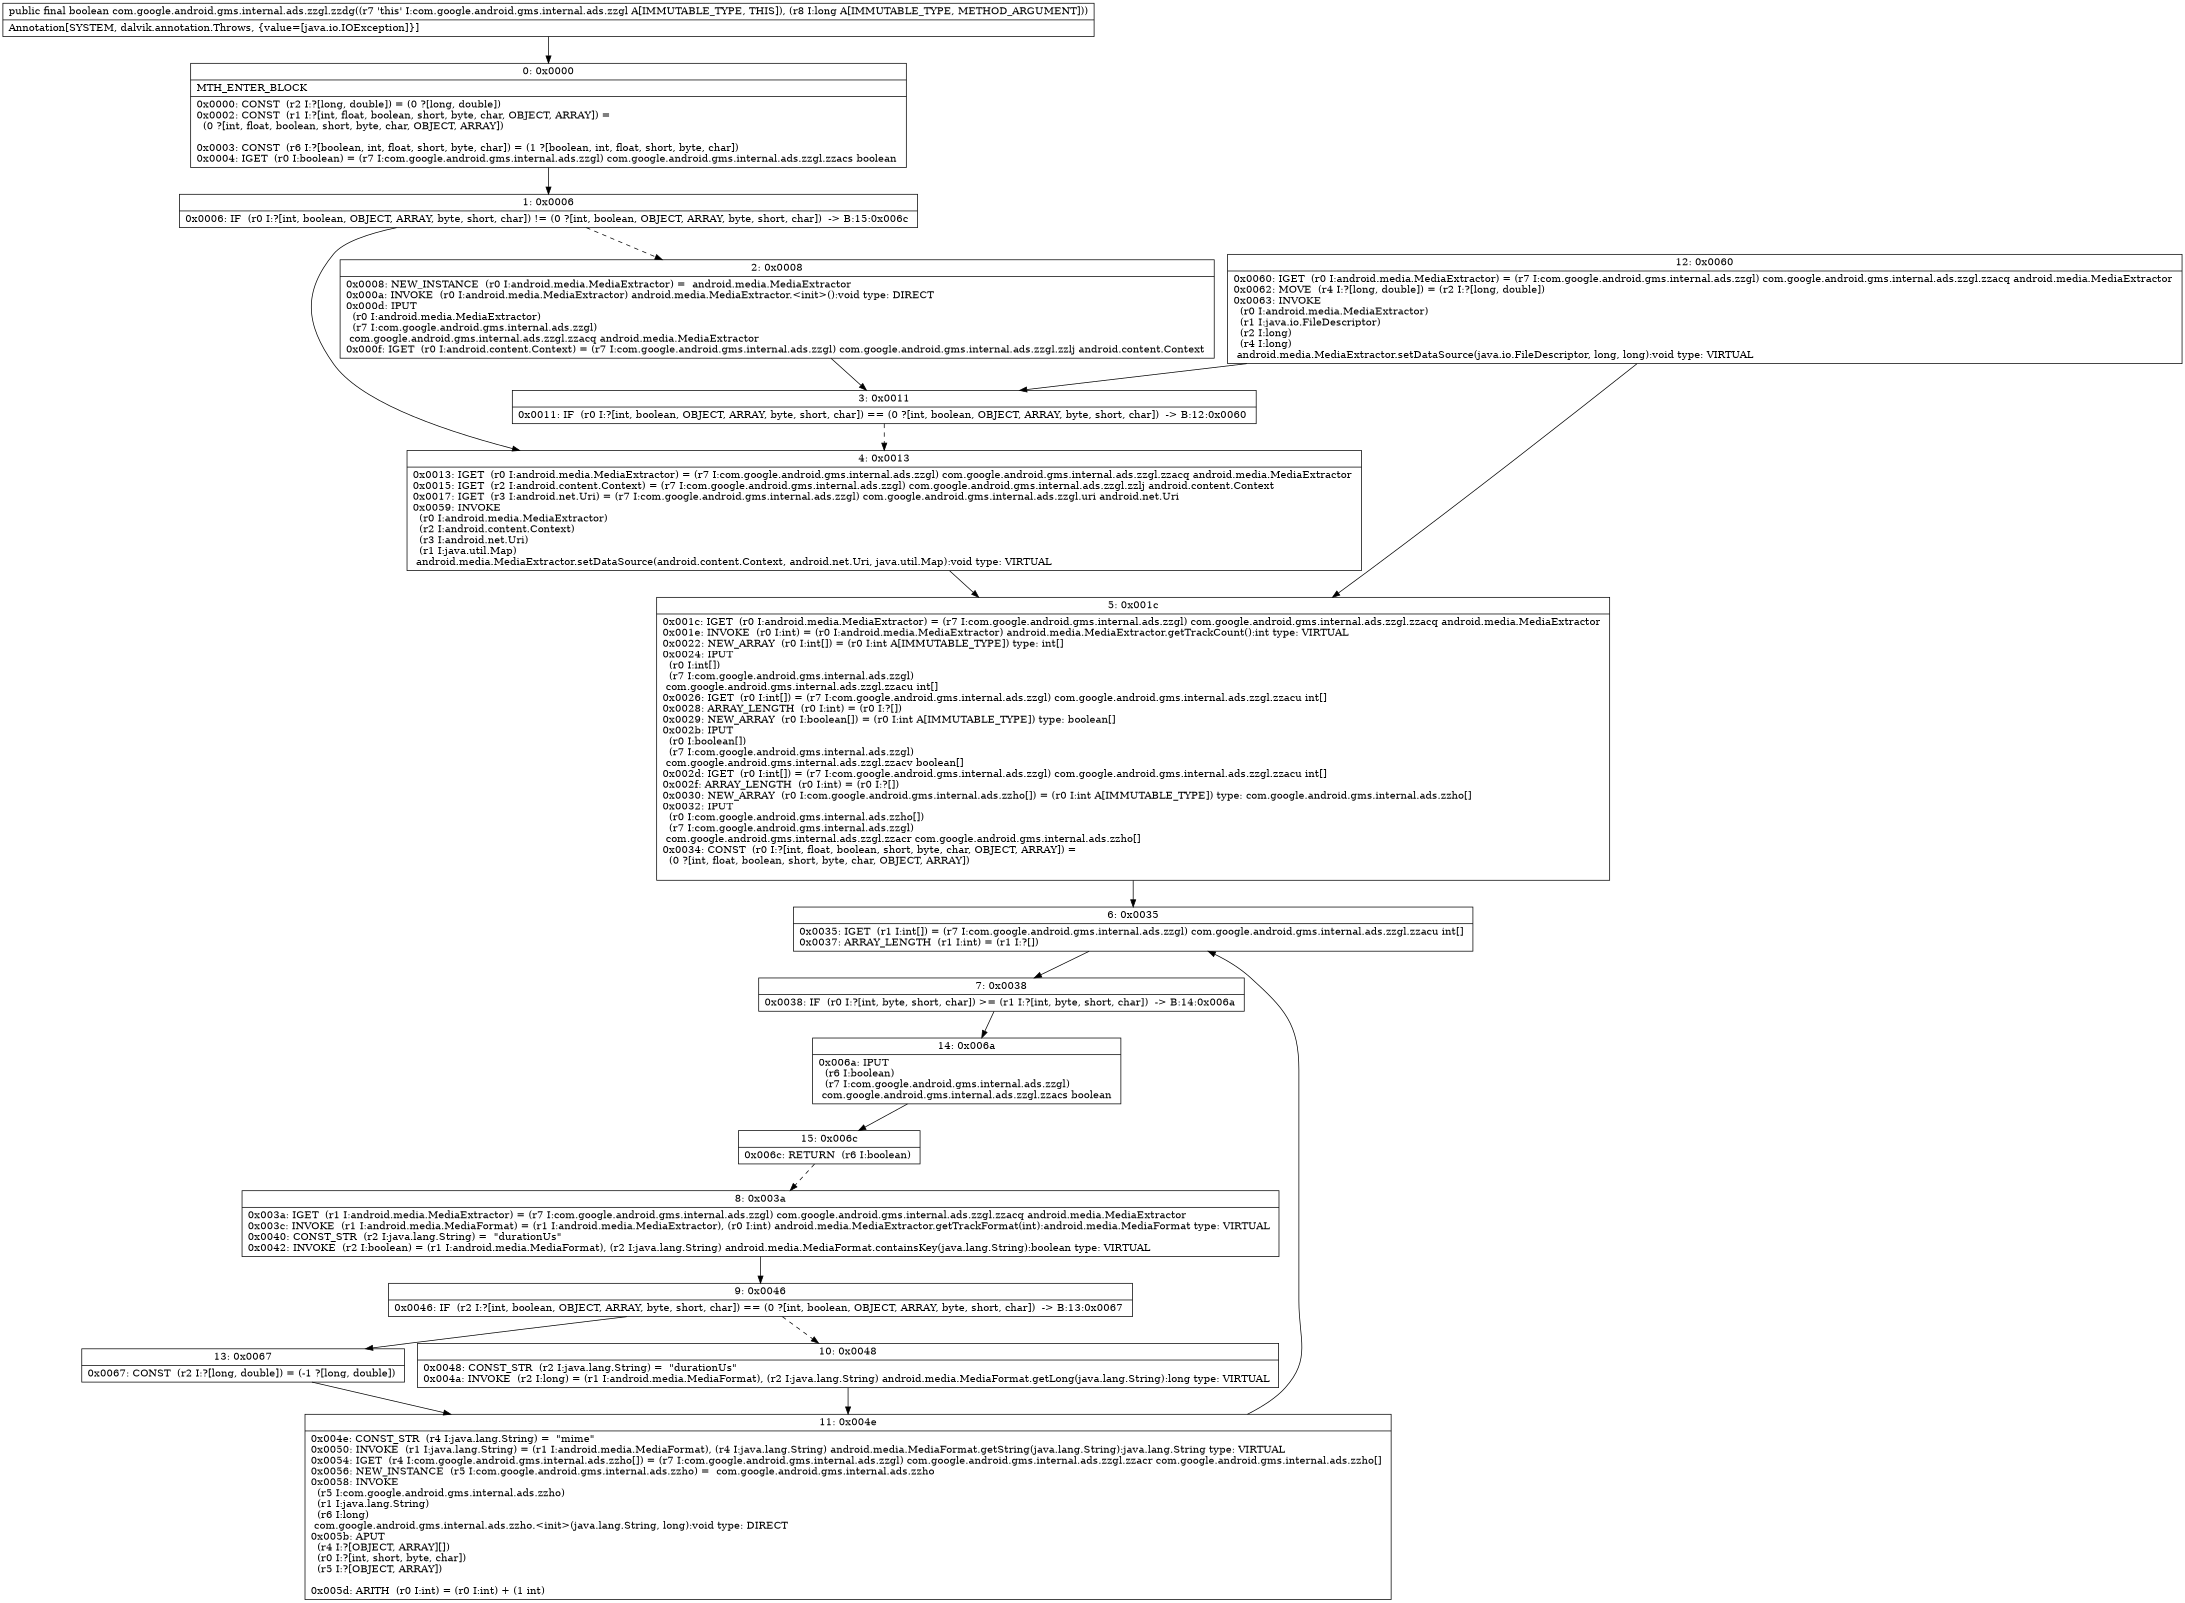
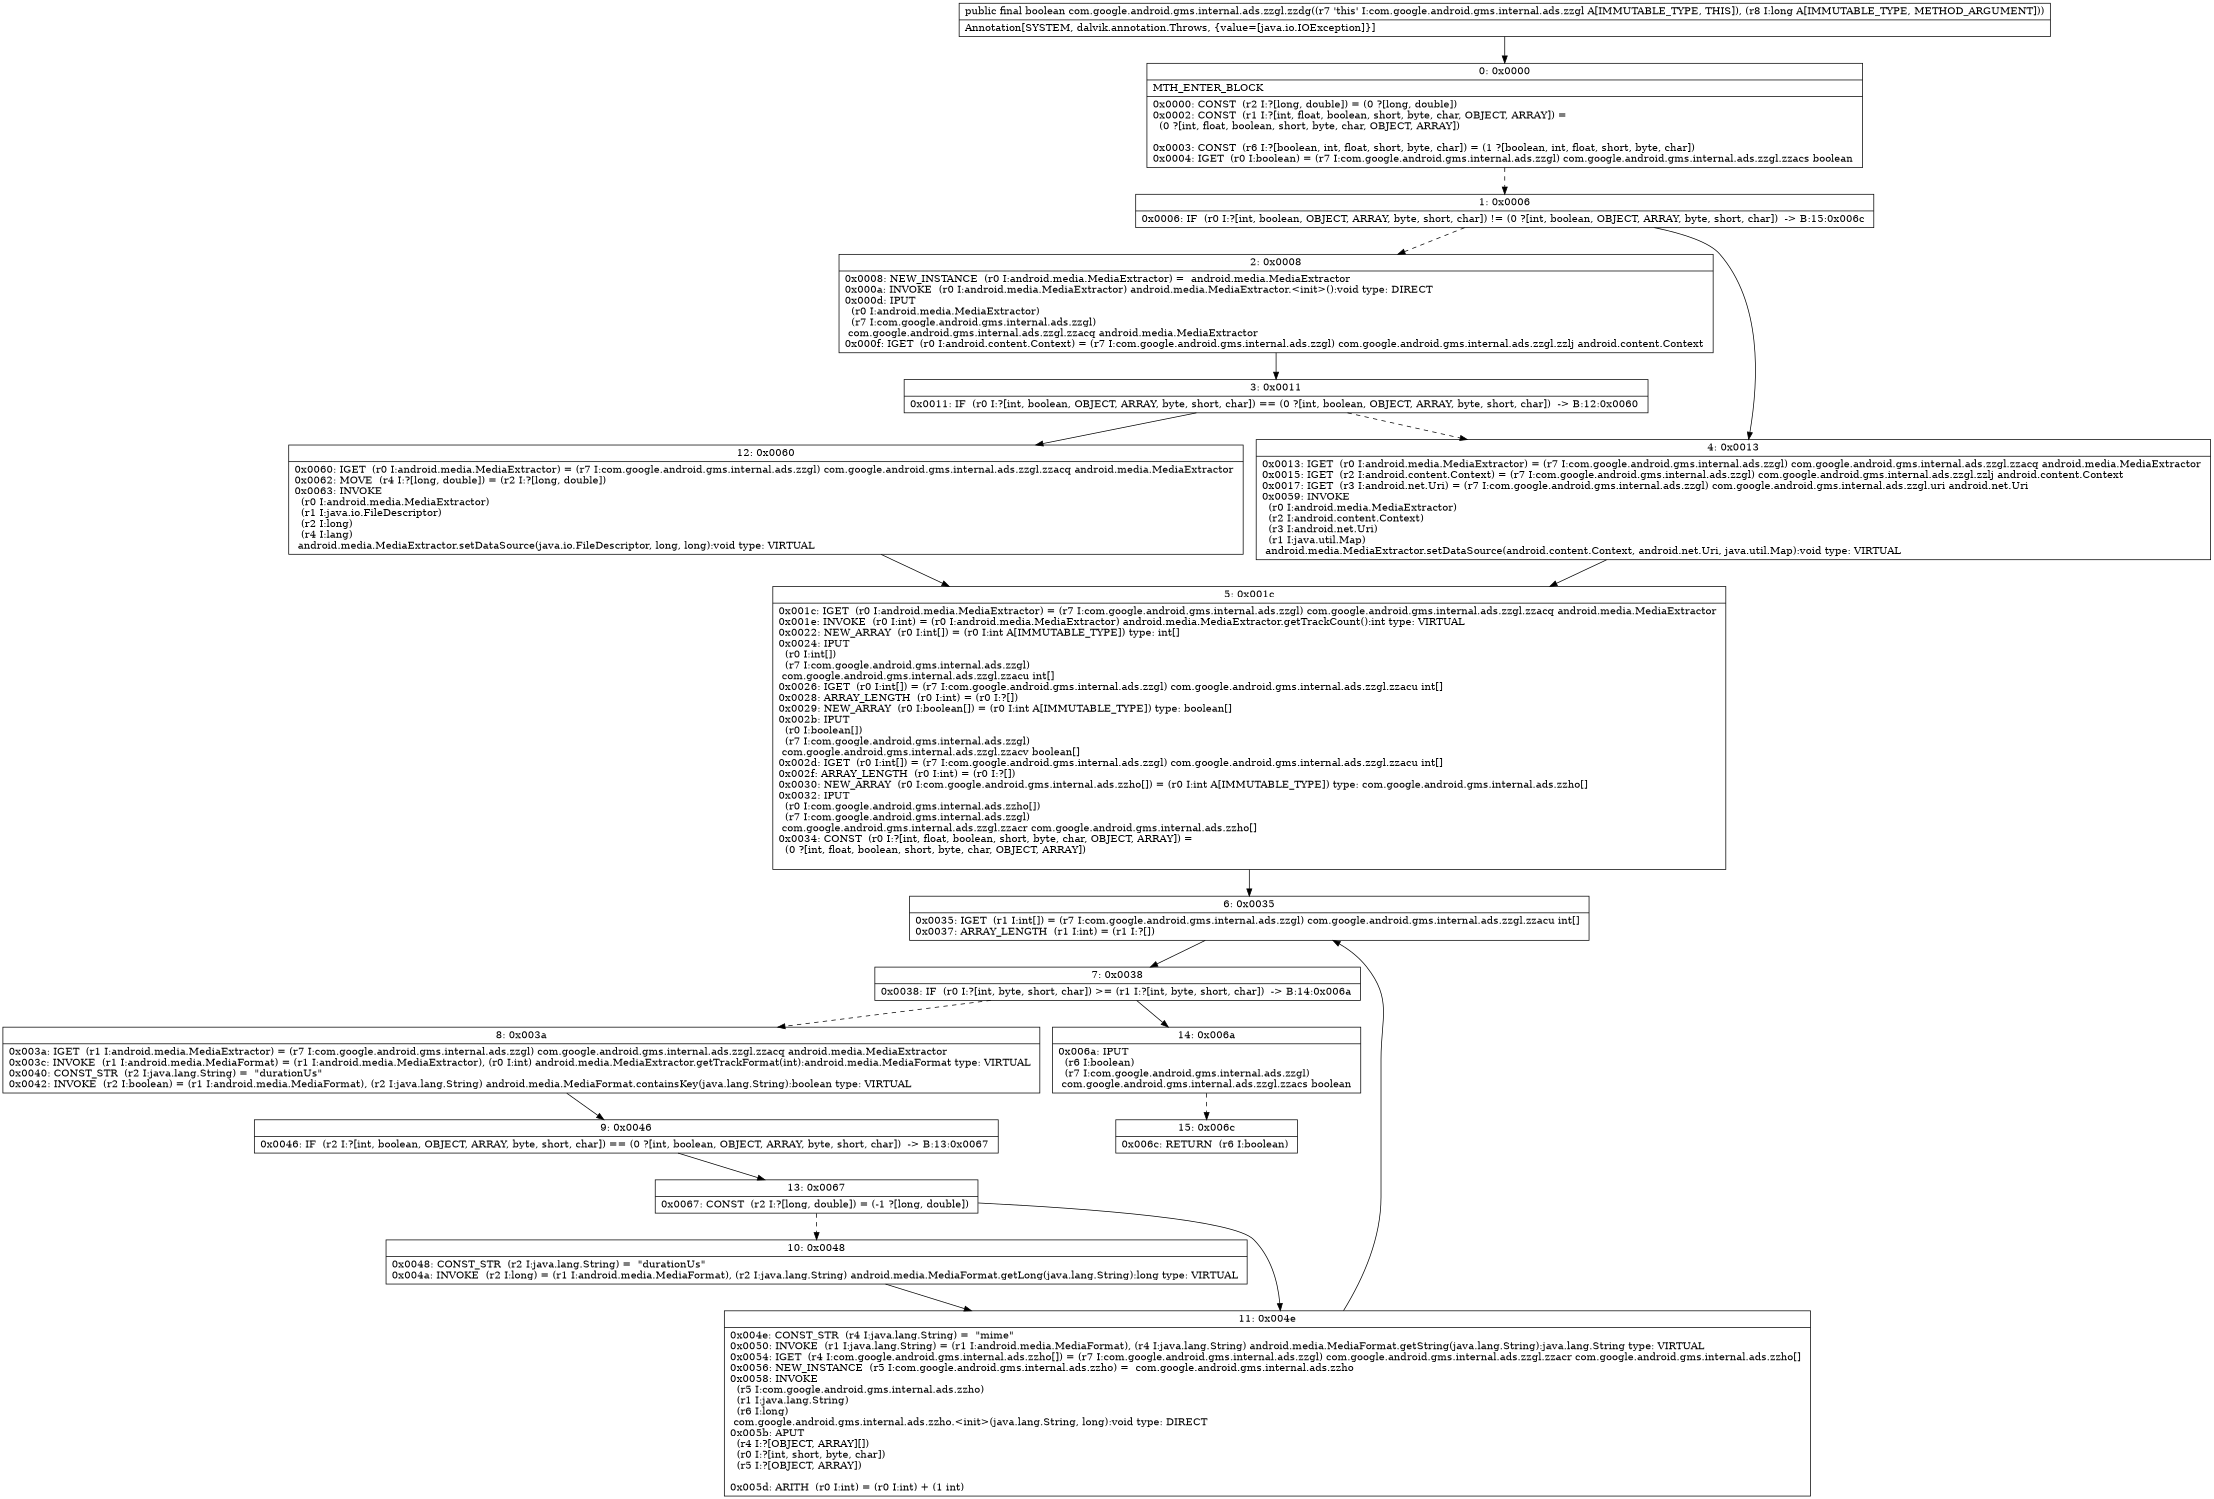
edge "0: 0x0000" -> "1: 0x0006": style solid -> dashed
node "12: 0x0060": text "(r4 I:long)" -> "(r4 I:lang)"
edge "12: 0x0060" -> "3: 0x0011": reversed
edge "14: 0x006a" -> "15: 0x006c": style solid -> dashed
edge "15: 0x006c" -> "8: 0x003a": now "7: 0x0038" -> "8: 0x003a"
edge "9: 0x0046" -> "10: 0x0048": now "13: 0x0067" -> "10: 0x0048"
